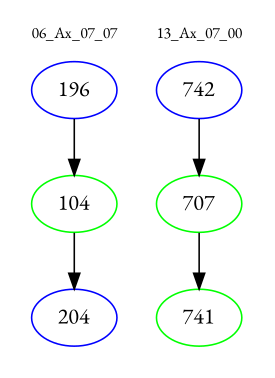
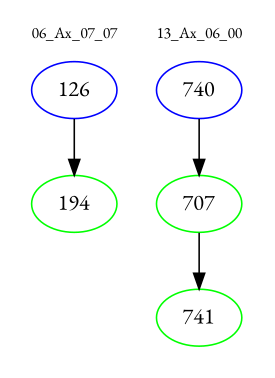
cluster "13_Ax_07_00": label "13_Ax_07_00" -> "13_Ax_06_00"
node "196": label "196" -> "126"
node "742": label "742" -> "740"
node "104": label "104" -> "194"
node "204": removed
